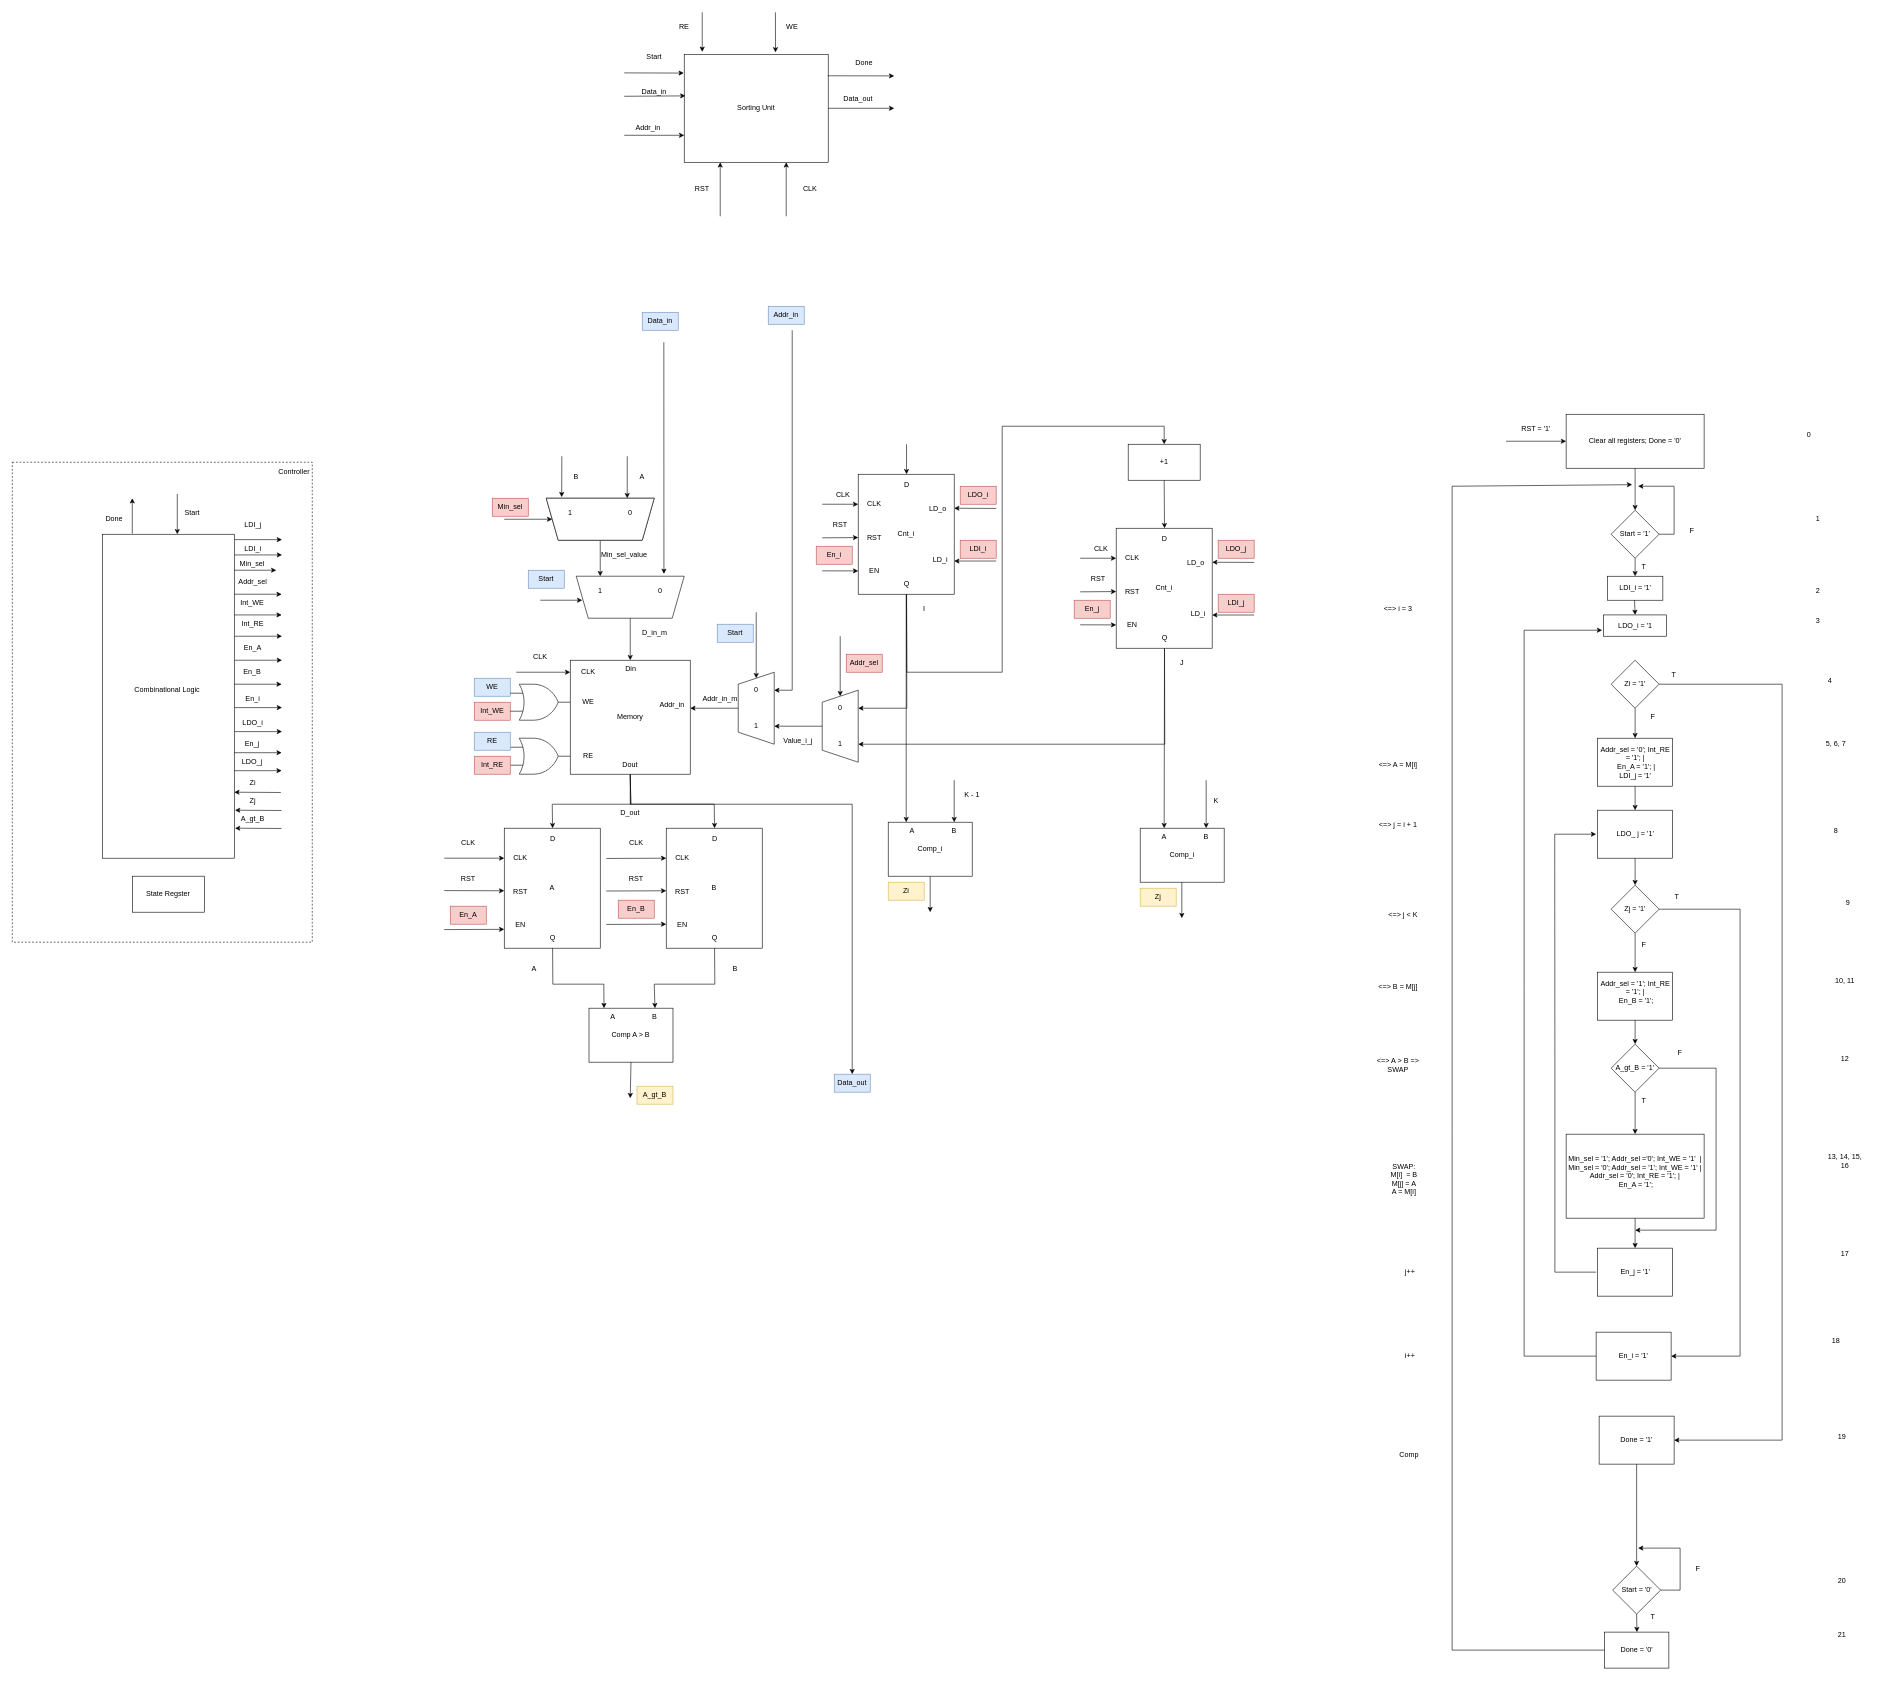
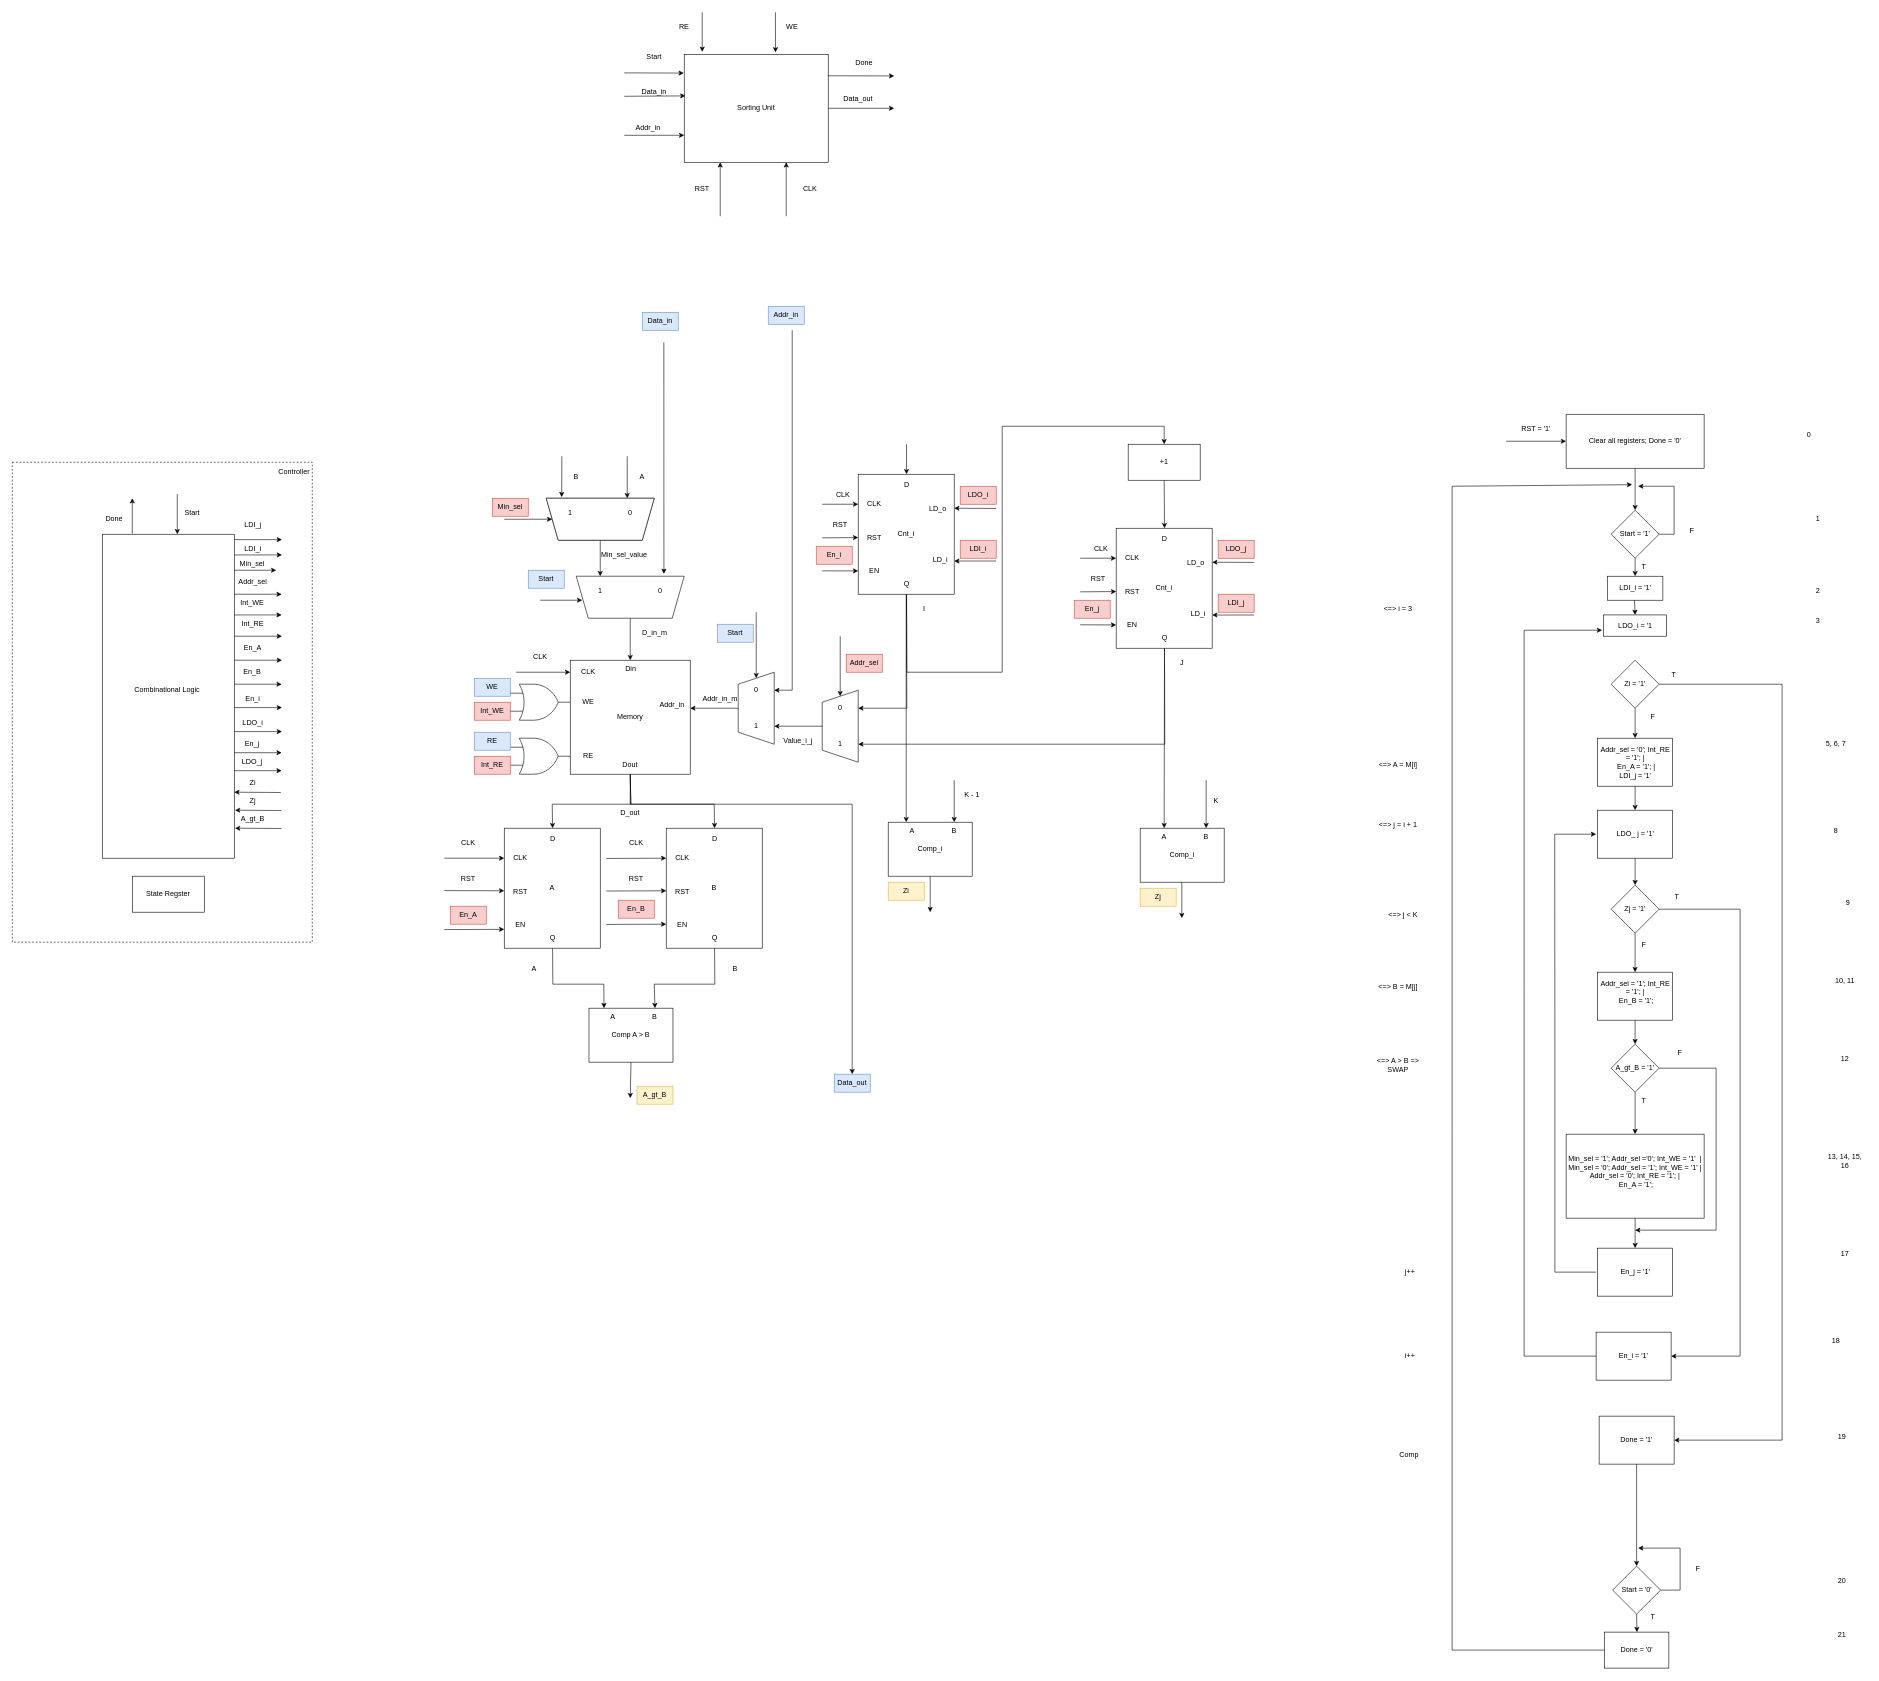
node "4": removed
node "SWAP: M[i] = B M[j] = A A = M[i]": removed
